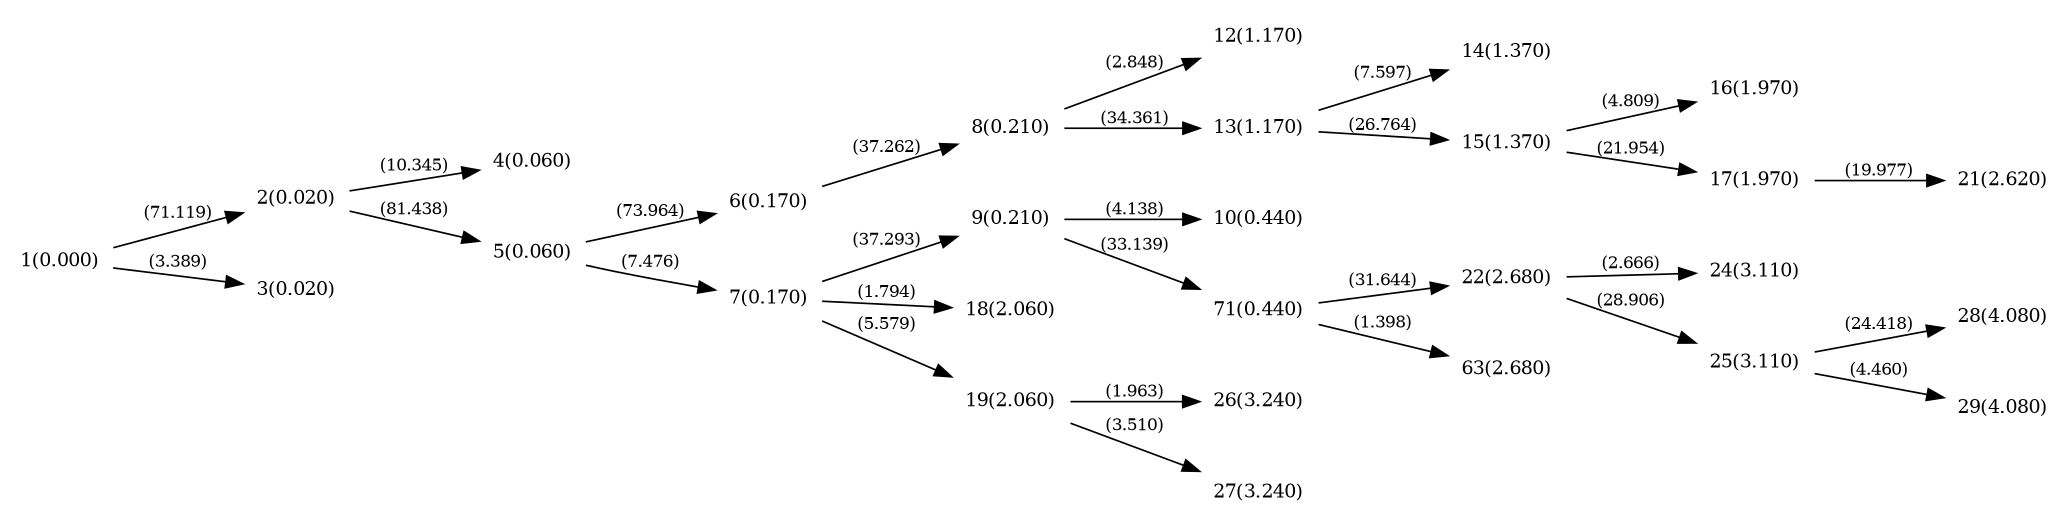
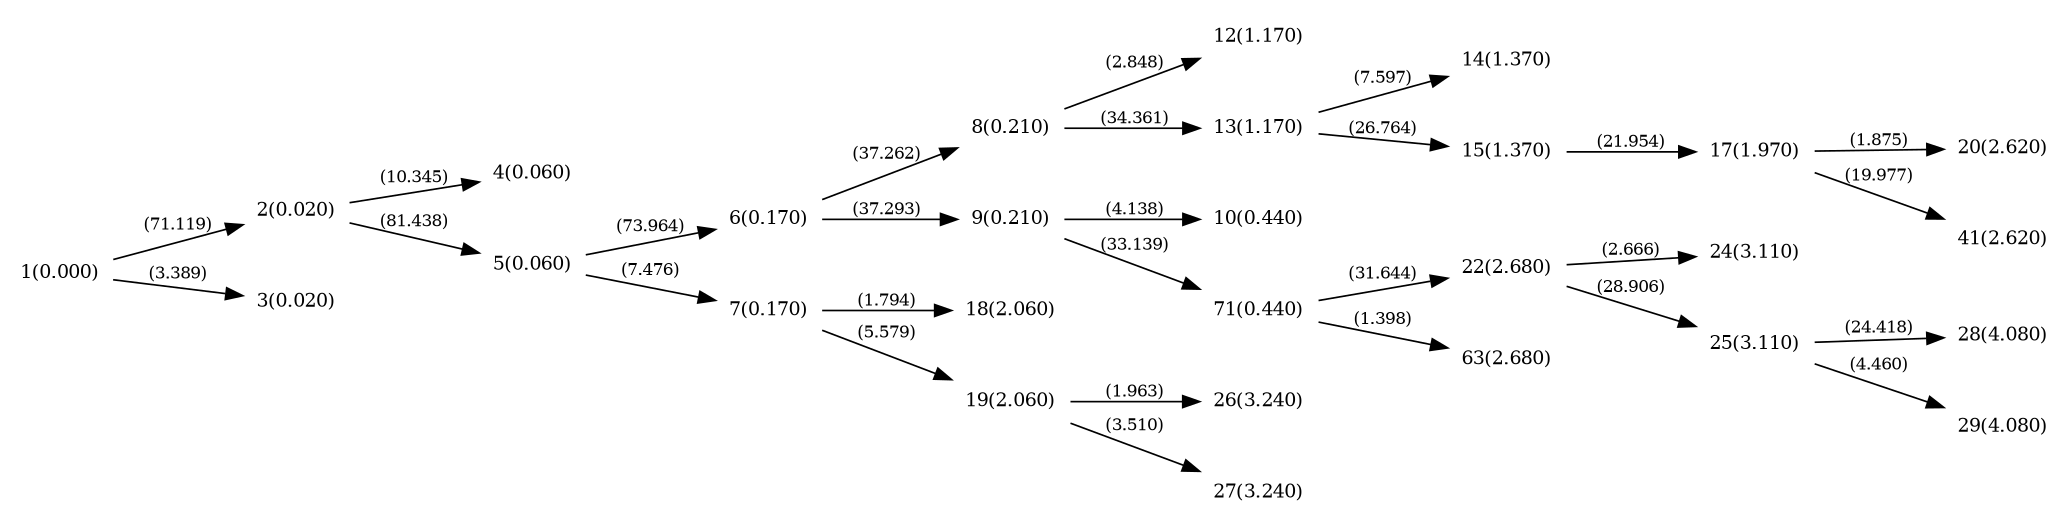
node "16(1.970)": removed
node "20(2.620)": added
node "21(2.620)": label "21(2.620)" -> "41(2.620)"
edge "7(0.170)" -> "9(0.210)": now "6(0.170)" -> "9(0.210)"
